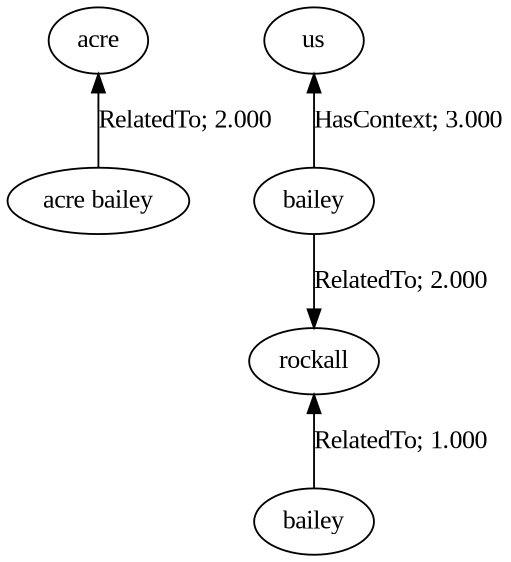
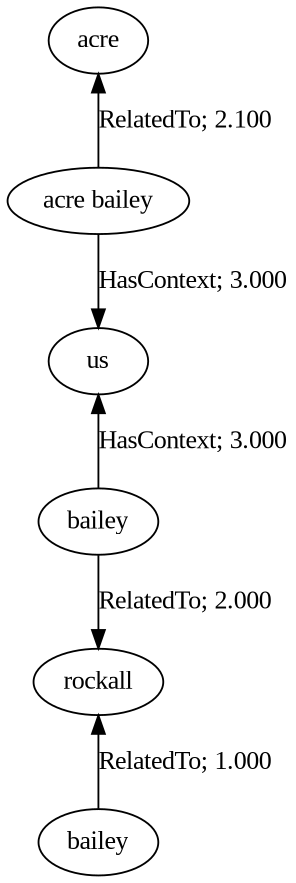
edge "acre bailey" -> "acre": label "RelatedTo; 2.000" -> "RelatedTo; 2.100"
edge "acre bailey" -> "us": added, label "HasContext; 3.000"
